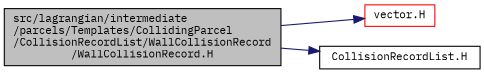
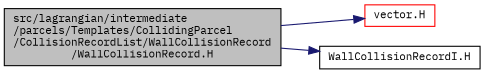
node "CollisionRecordList.H": label "CollisionRecordList.H" -> "WallCollisionRecordI.H"
